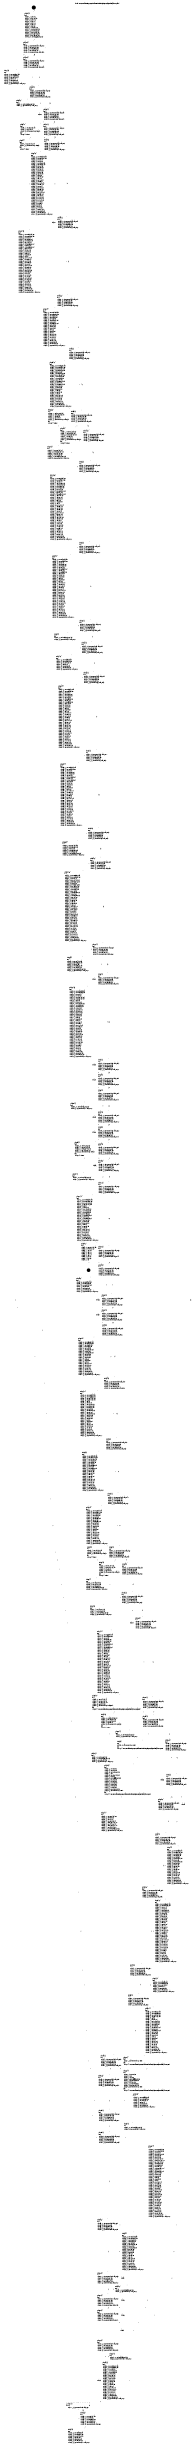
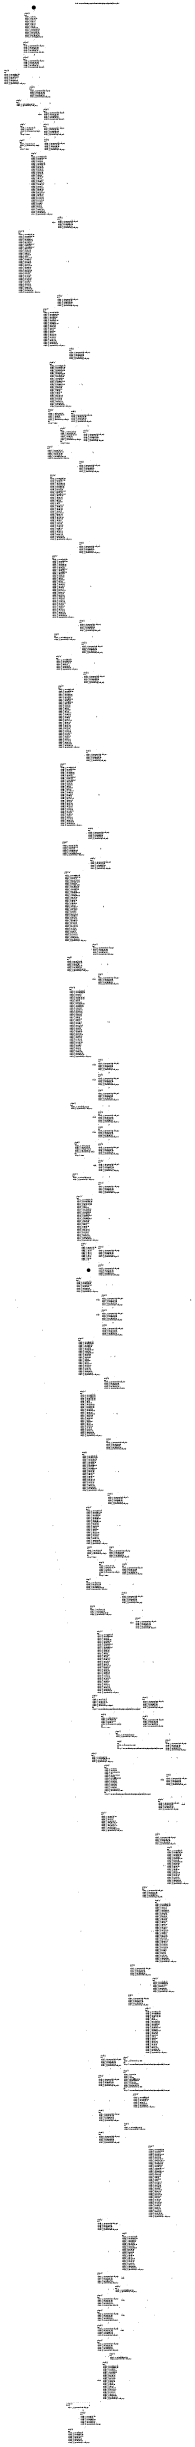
node "0x40205a [28]": added
